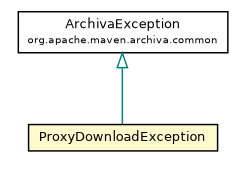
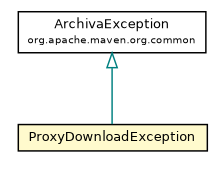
node "ArchivaException": text "org.apache.maven.archiva.common" -> "org.apache.maven.org.common"
